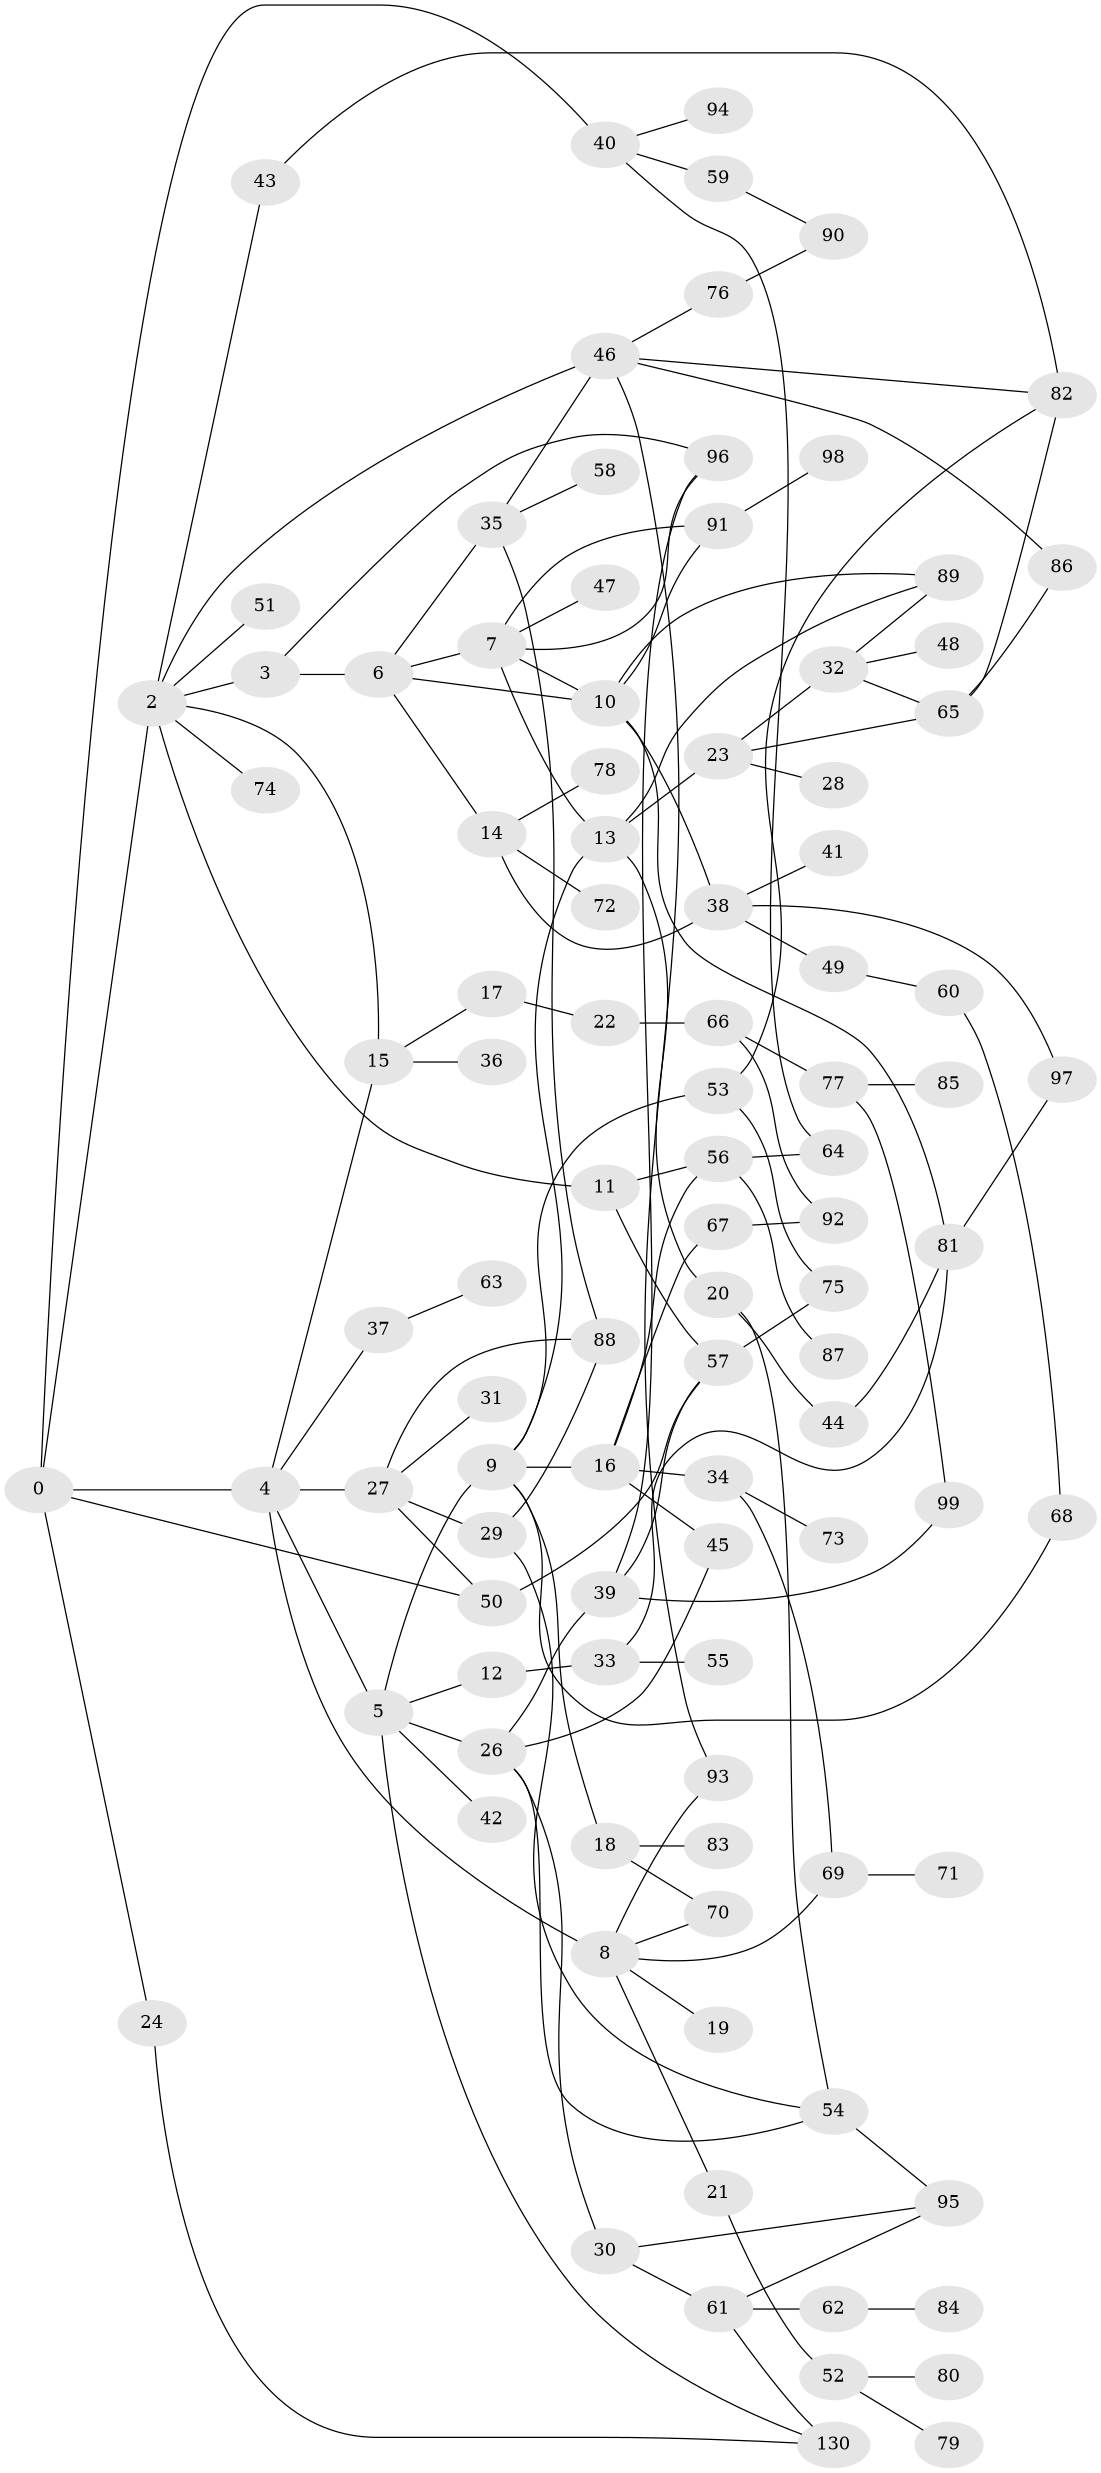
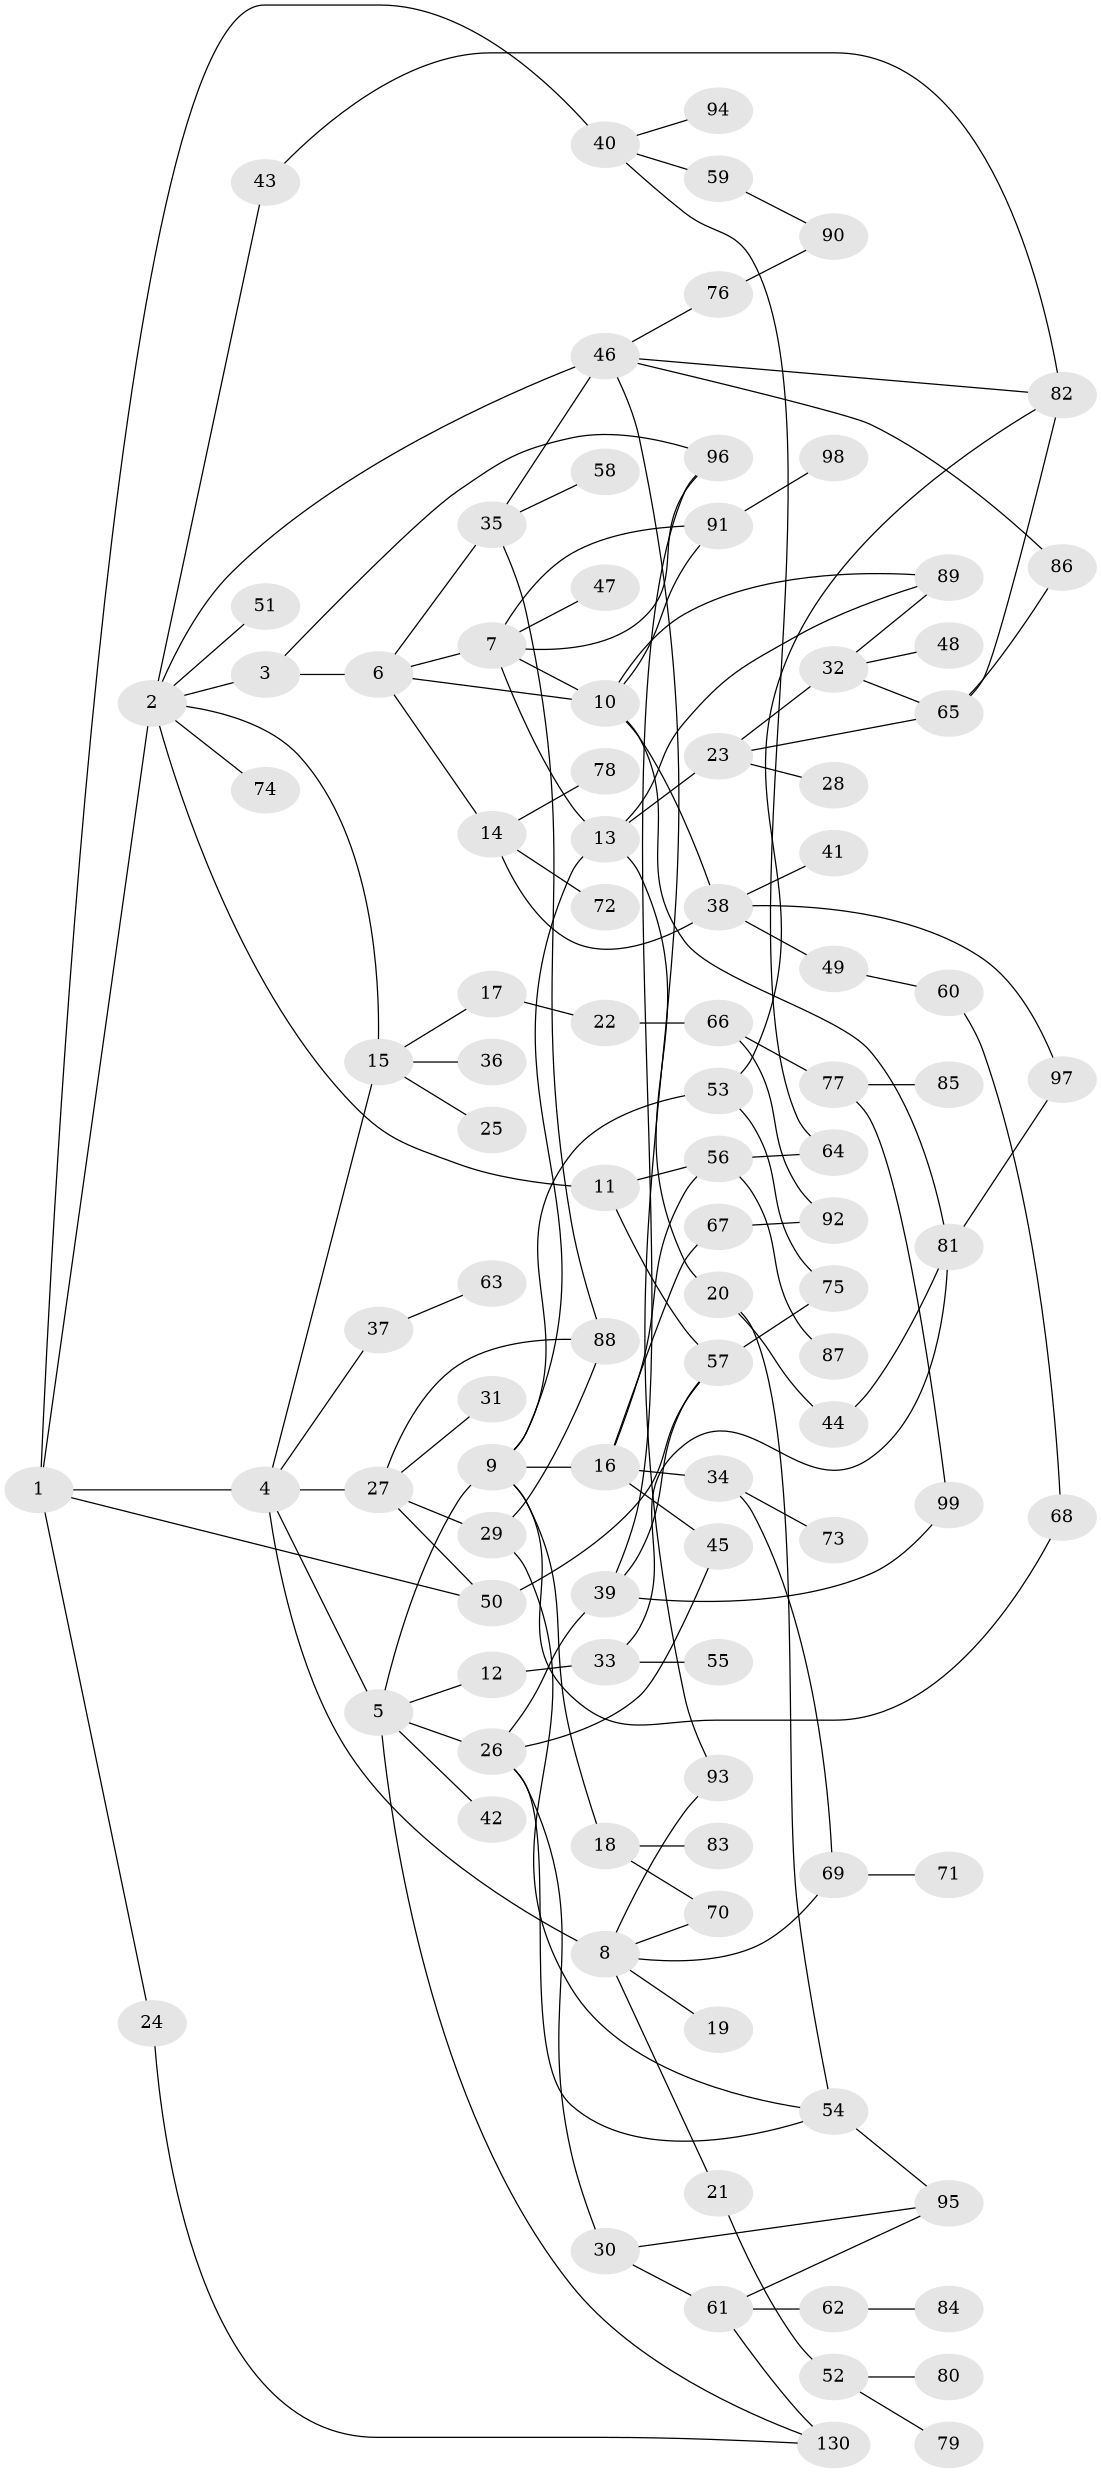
node "25": added
node "0": label "0" -> "1"
